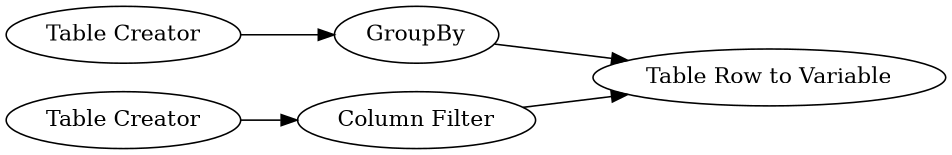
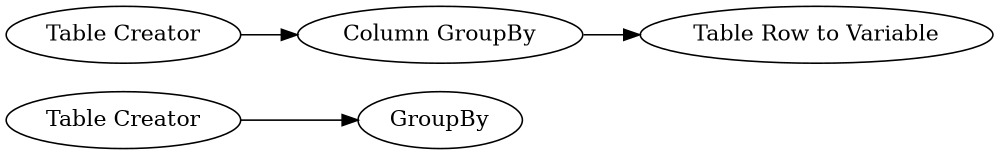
edge "GroupBy" -> "Table Row to Variable": removed
node "Column Filter": label "Column Filter" -> "Column GroupBy"
